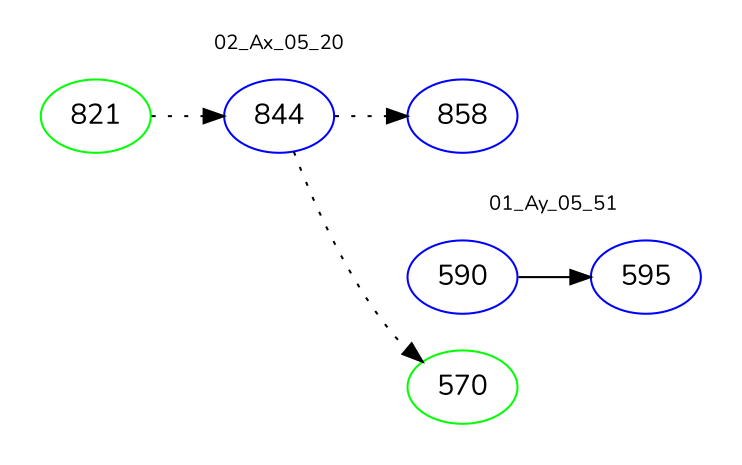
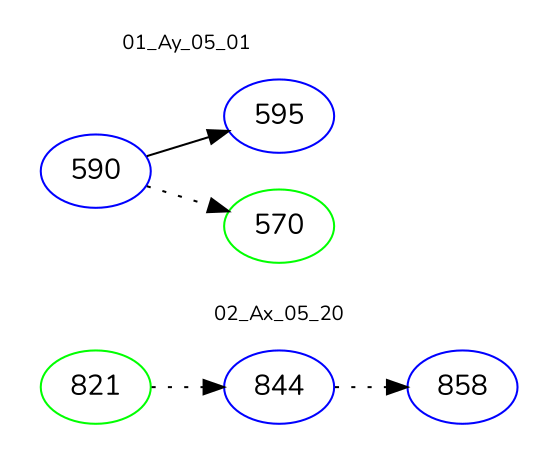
cluster "01_Ay_05_51": label "01_Ay_05_51" -> "01_Ay_05_01"
edge "844" -> "570": now "590" -> "570"
